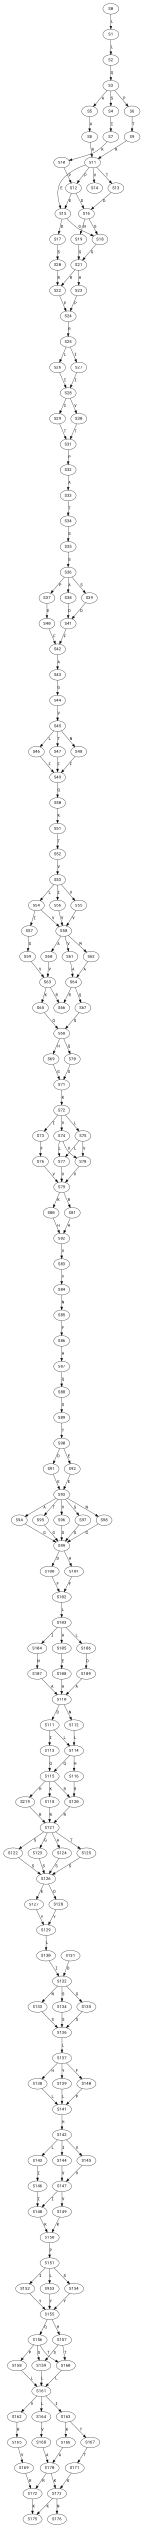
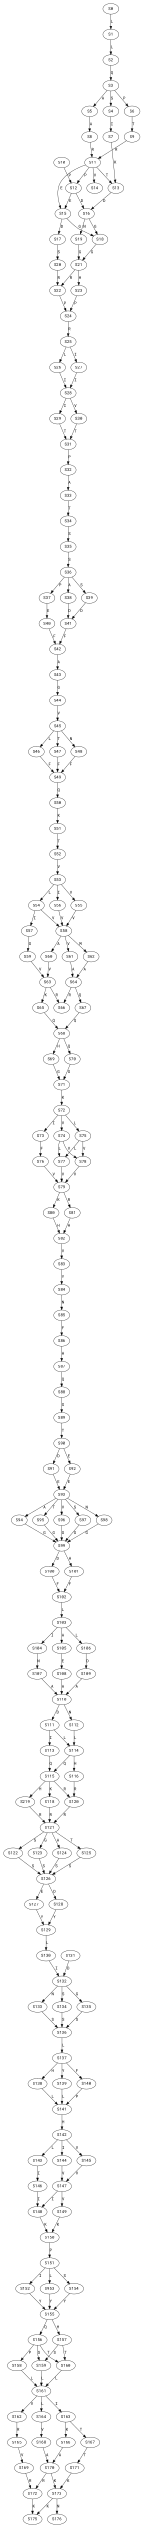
edge "S7" -> "S10": now "S7" -> "S13"
